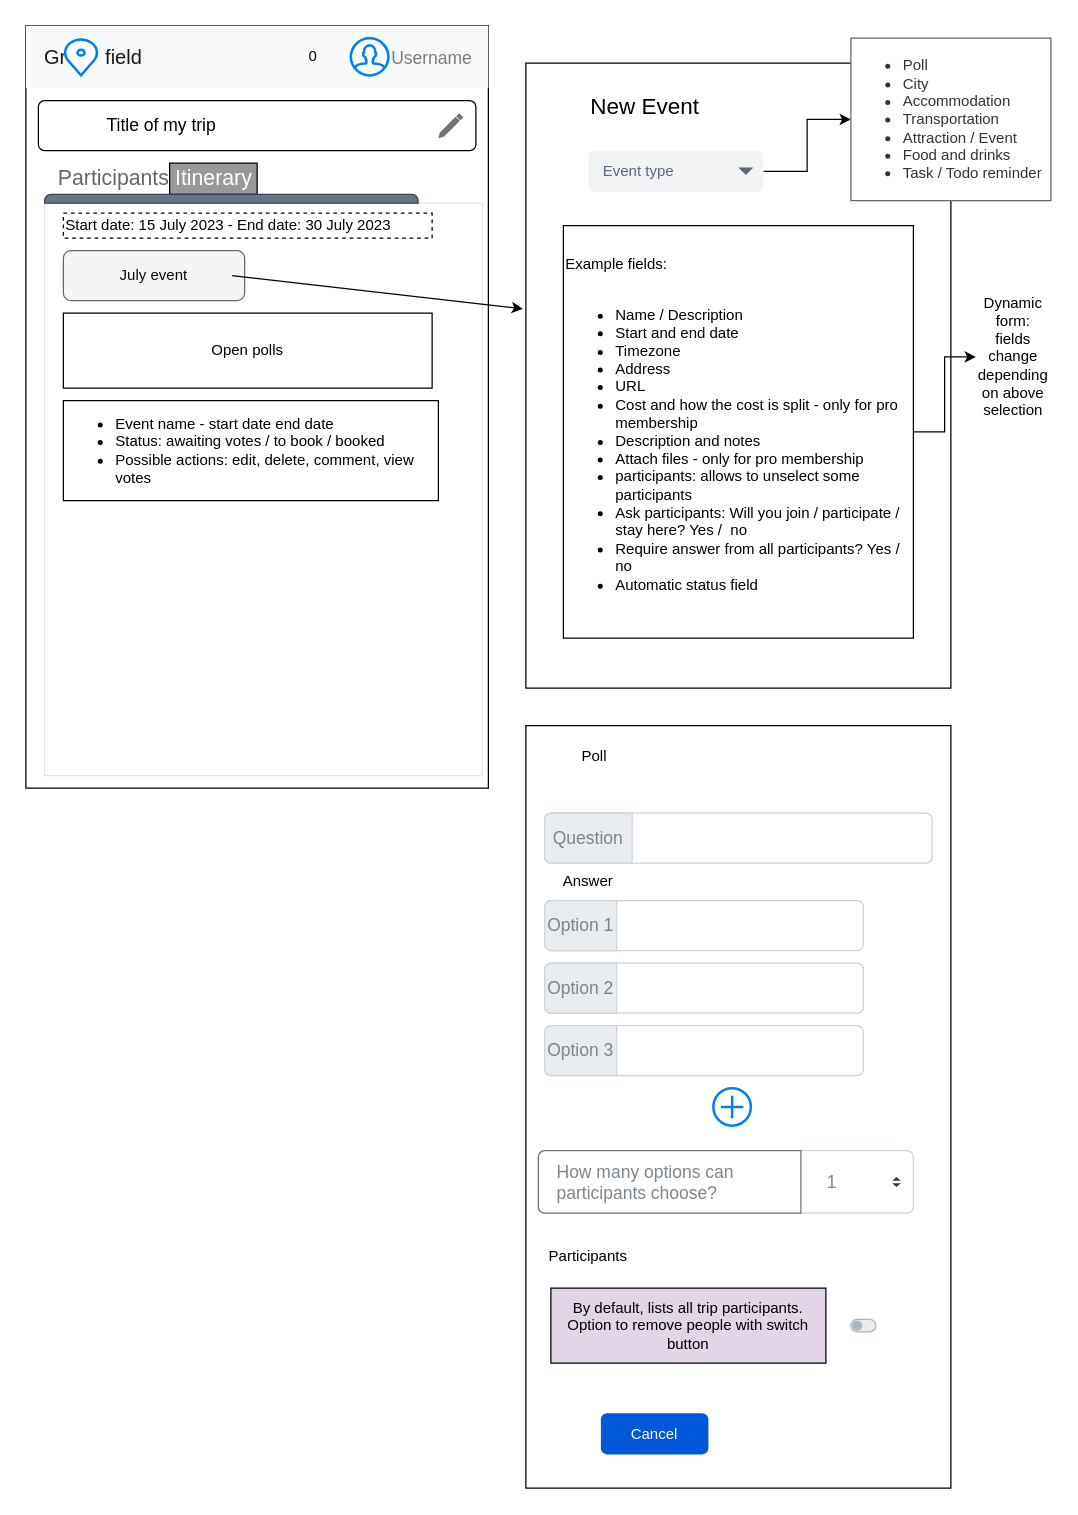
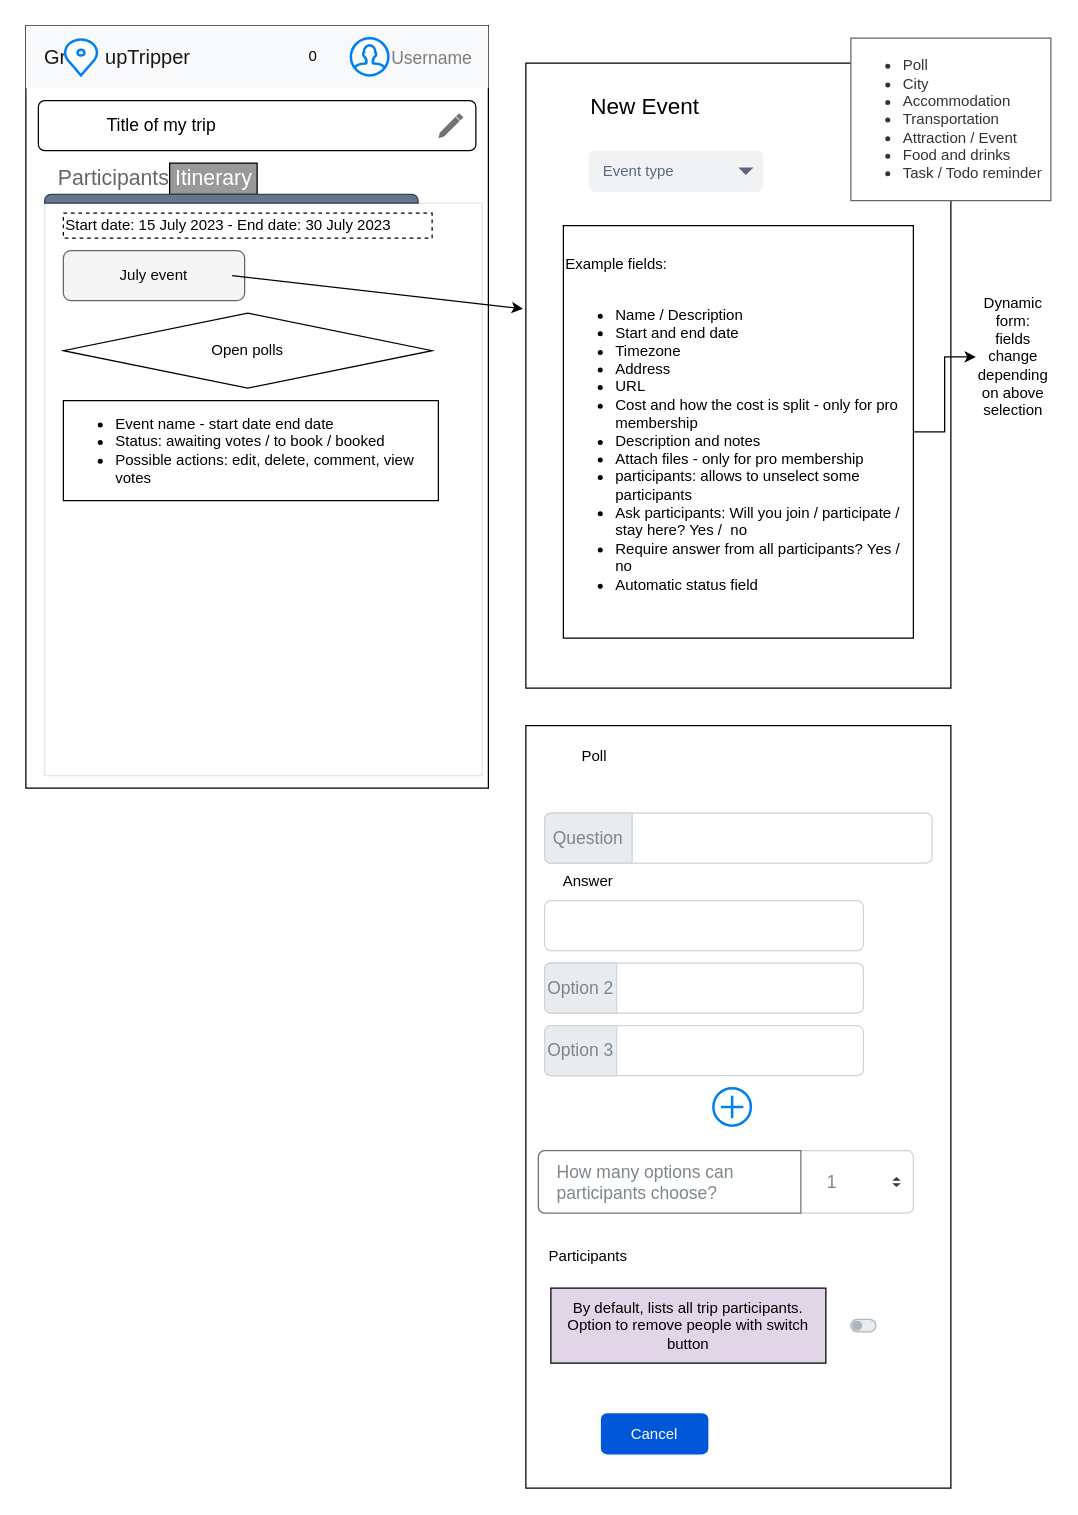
node "Gr o field": label "Gr o field" -> "Gr o upTripper"
edge "Event type" -> "Poll City Accommodation Transportation Attraction / Event Food and drinks Task / Todo reminder": removed
node "Open polls": shape rectangle -> diamond
node "Option 1": removed
